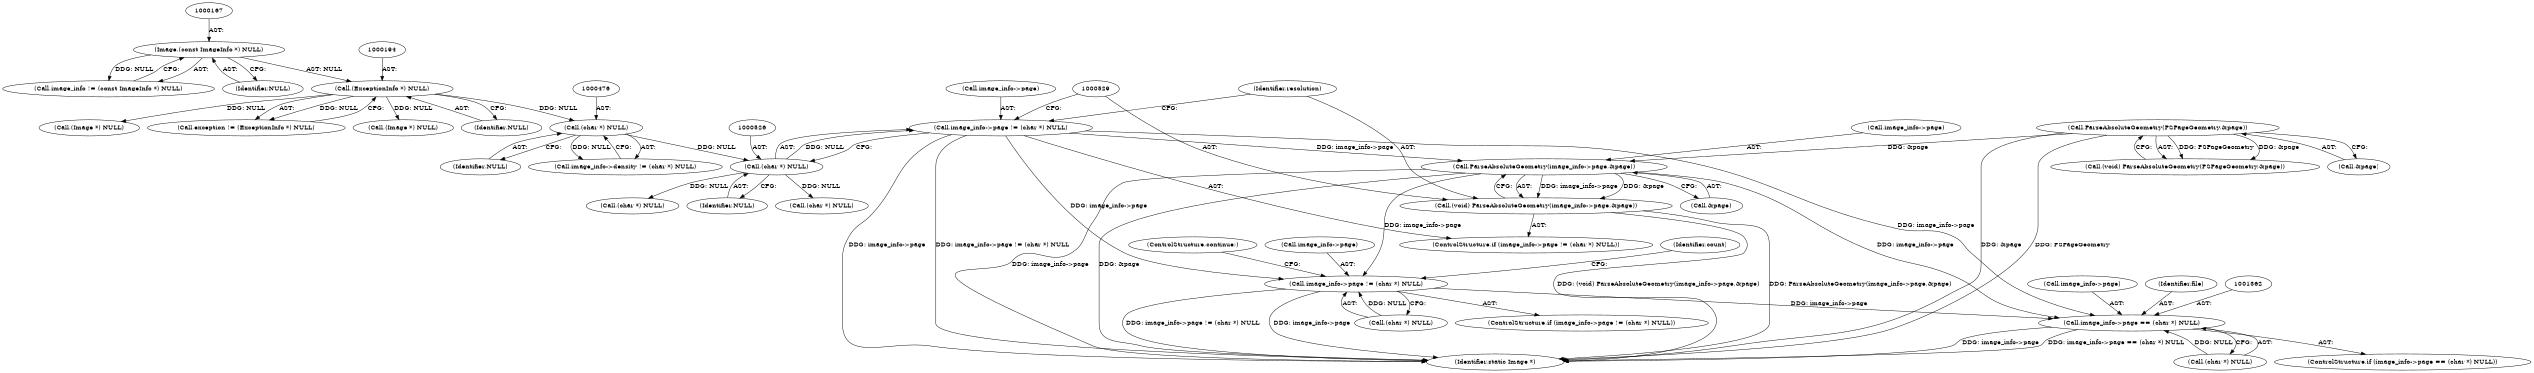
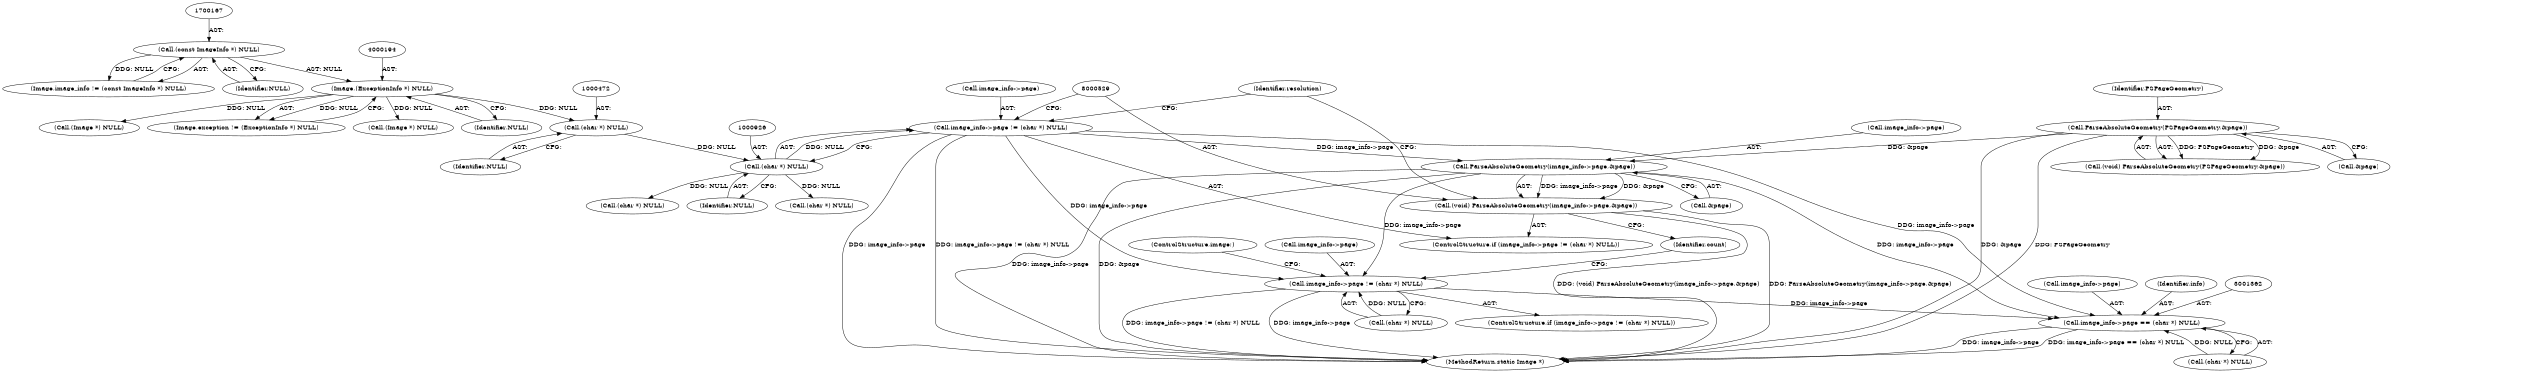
node "1000167": label "1000167" -> "1700167"
node "(Image,(const ImageInfo *) NULL)": label "(Image,(const ImageInfo *) NULL)" -> "(Call,(const ImageInfo *) NULL)"
node "1000194": label "1000194" -> "4000194"
node "(Call,image_info != (const ImageInfo *) NULL)": label "(Call,image_info != (const ImageInfo *) NULL)" -> "(Image,image_info != (const ImageInfo *) NULL)"
node "(Call,(ExceptionInfo *) NULL)": label "(Call,(ExceptionInfo *) NULL)" -> "(Image,(ExceptionInfo *) NULL)"
node "1000476": label "1000476" -> "1000472"
node "1000529": label "1000529" -> "8000529"
node "(Identifier,PSPageGeometry)": added
node "(Call,exception != (ExceptionInfo *) NULL)": label "(Call,exception != (ExceptionInfo *) NULL)" -> "(Image,exception != (ExceptionInfo *) NULL)"
node "1000526": label "1000526" -> "1000926"
edge "(Identifier,resolution)" -> "(Call,(void) ParseAbsoluteGeometry(image_info->page,&page))": label "AST: " -> "CFG: "
edge "(Call,(void) ParseAbsoluteGeometry(PSPageGeometry,&page))" -> "(Call,ParseAbsoluteGeometry(PSPageGeometry,&page))": label "CFG: " -> "AST: "
node "(Call,image_info->density != (char *) NULL)": removed
edge "(Call,(void) ParseAbsoluteGeometry(image_info->page,&page))" -> "(Call,ParseAbsoluteGeometry(image_info->page,&page))": now "(Call,(void) ParseAbsoluteGeometry(image_info->page,&page))" -> "(Identifier,count)"
node "(ControlStructure,continue;)": label "(ControlStructure,continue;)" -> "(ControlStructure,image;)"
node "(Identifier,file)": label "(Identifier,file)" -> "(Identifier,info)"
node "1001362": label "1001362" -> "3001362"
node "(Identifier,static Image *)": label "(Identifier,static Image *)" -> "(MethodReturn,static Image *)"
node "(ControlStructure,if (image_info->page == (char *) NULL))": removed
